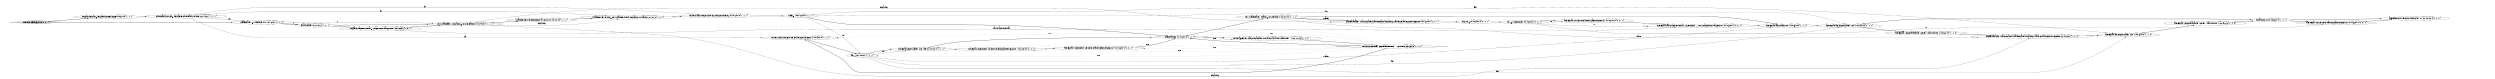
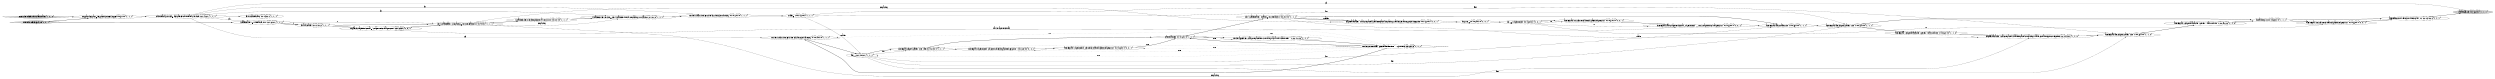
node "validateCFS(cfs)@@@38@@@['1', '1', '1']": added
node "cfs.truncateBlocking()@@@5@@@['1', '1', '1']": added
node "testNumberOfFiles_dont_clean_readers['1', '0', '0']": added
edge "int files = 1@@@13@@@['1', '1', '1']" -> "scanner.hasNext()@@@16@@@['1', '1', '1']": removed
edge "int files = 1@@@13@@@['1', '1', '1']" -> "files++@@@20@@@['1', '1', '1']": label "files" -> "sstables"
edge "files++@@@20@@@['1', '1', '1']" -> "assertEquals(files,sstables.size())@@@33@@@['1', '1', '1']": label "sstables" -> "files"
